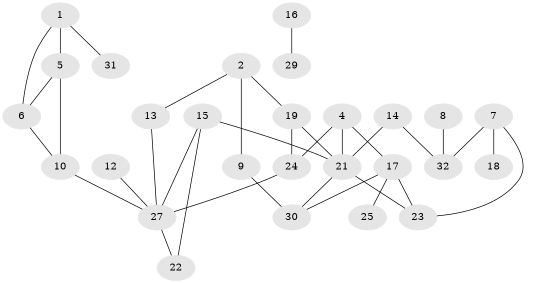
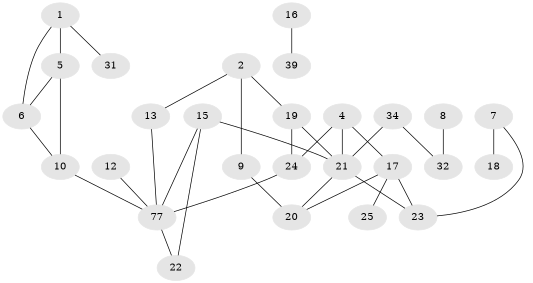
node "29": label "29" -> "39"
node "14": label "14" -> "34"
edge "7" -- "32": removed
node "27": label "27" -> "77"
node "30": label "30" -> "20"
